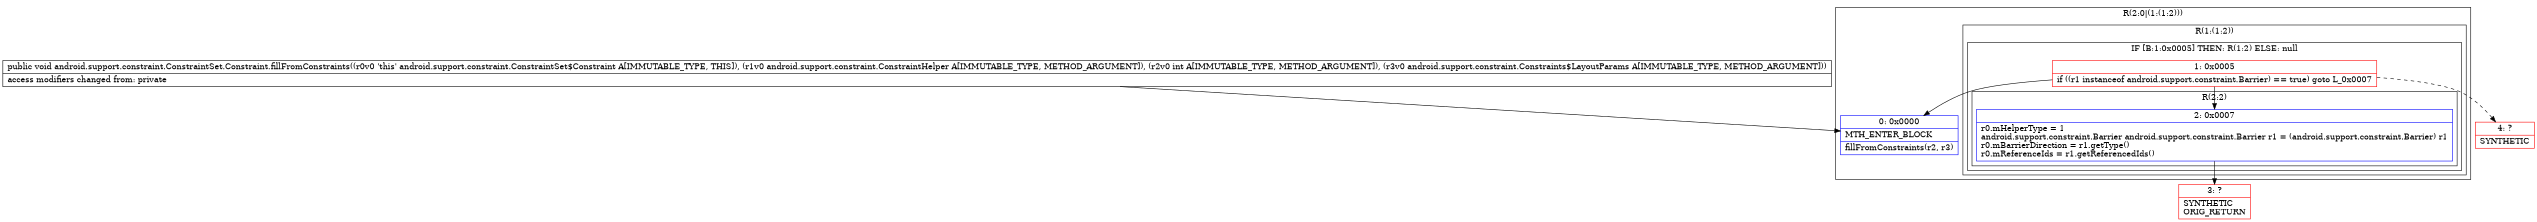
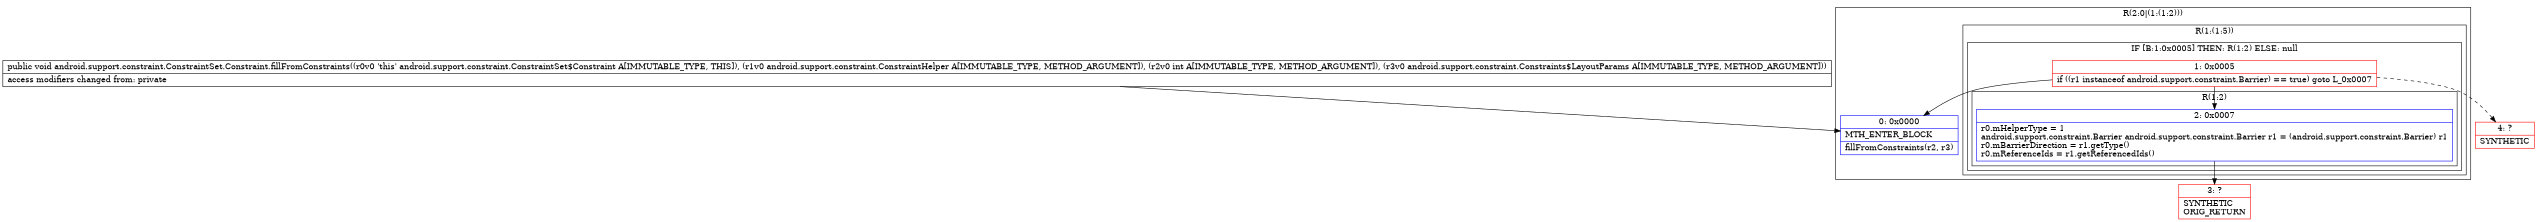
cluster "R(1:(1:2))": label "R(1:(1:2))" -> "R(1:(1:5))"
cluster "R(2:2)": label "R(2:2)" -> "R(1:2)"
